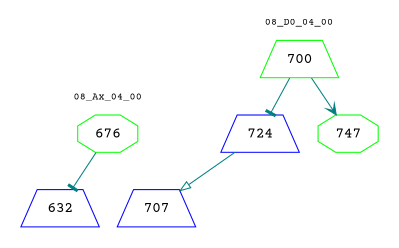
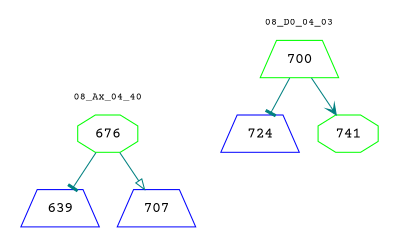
cluster "08_D0_04_00": label "08_D0_04_00" -> "08_D0_04_03"
cluster "08_Ax_04_00": label "08_Ax_04_00" -> "08_Ax_04_40"
node "747": label "747" -> "741"
edge "724" -> "707": now "676" -> "707"
node "632": label "632" -> "639"
